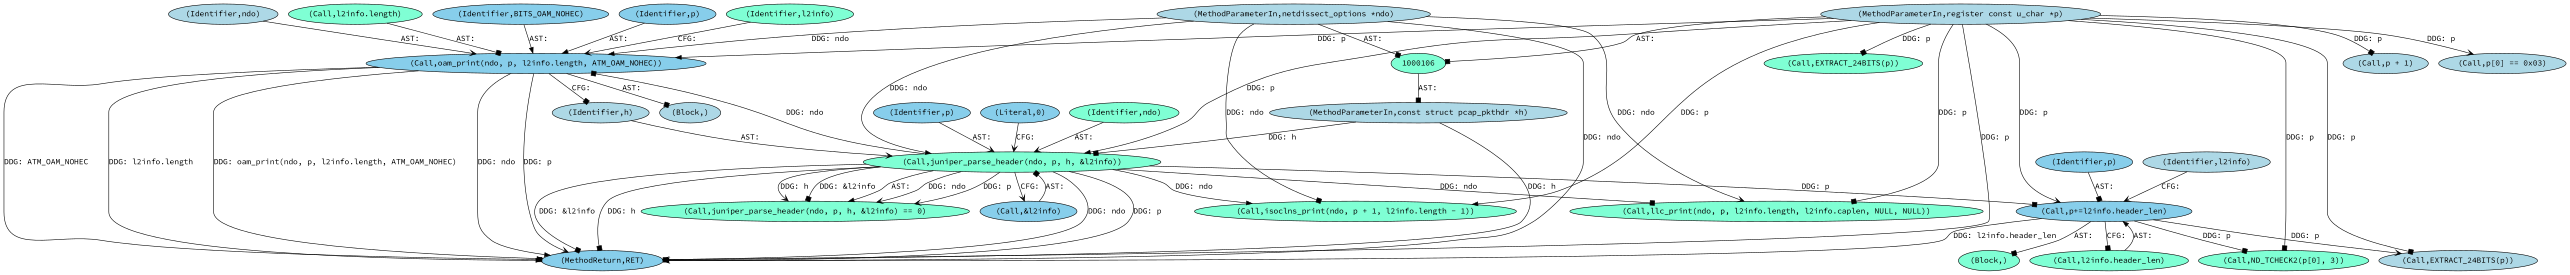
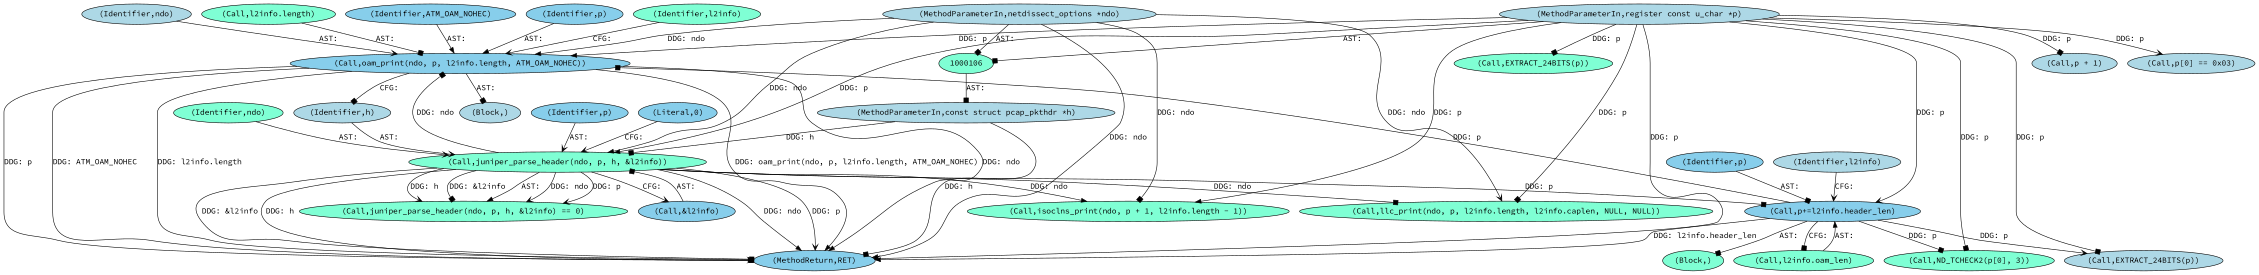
node "(Identifier,BITS_OAM_NOHEC)": label "(Identifier,BITS_OAM_NOHEC)" -> "(Identifier,ATM_OAM_NOHEC)"
edge "(Call,p+=l2info.header_len)" -> "(Call,oam_print(ndo, p, l2info.length, ATM_OAM_NOHEC))": added, label "DDG: p"
node "(Call,l2info.header_len)": label "(Call,l2info.header_len)" -> "(Call,l2info.oam_len)"
